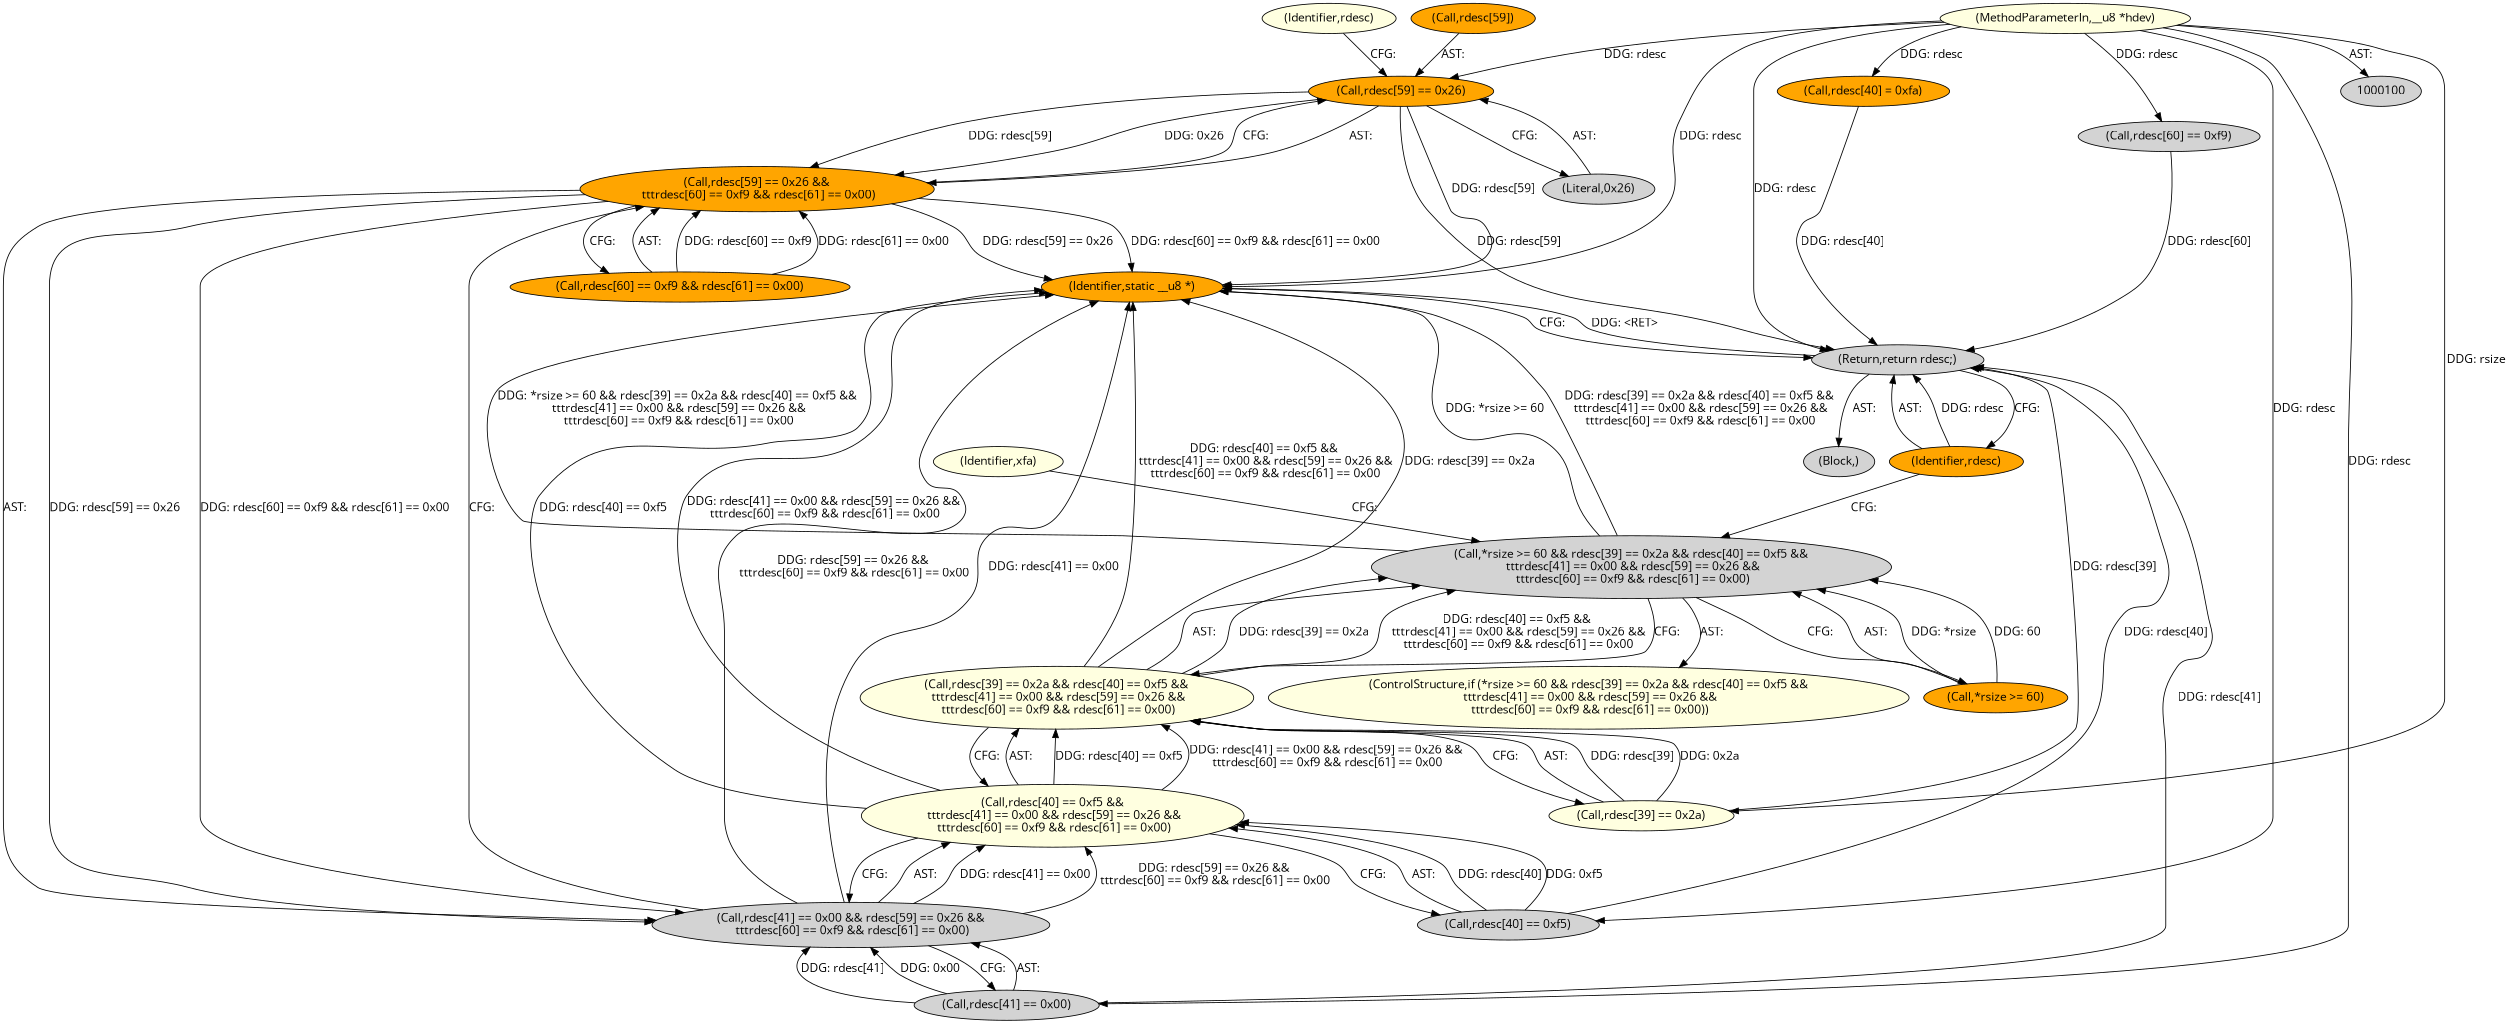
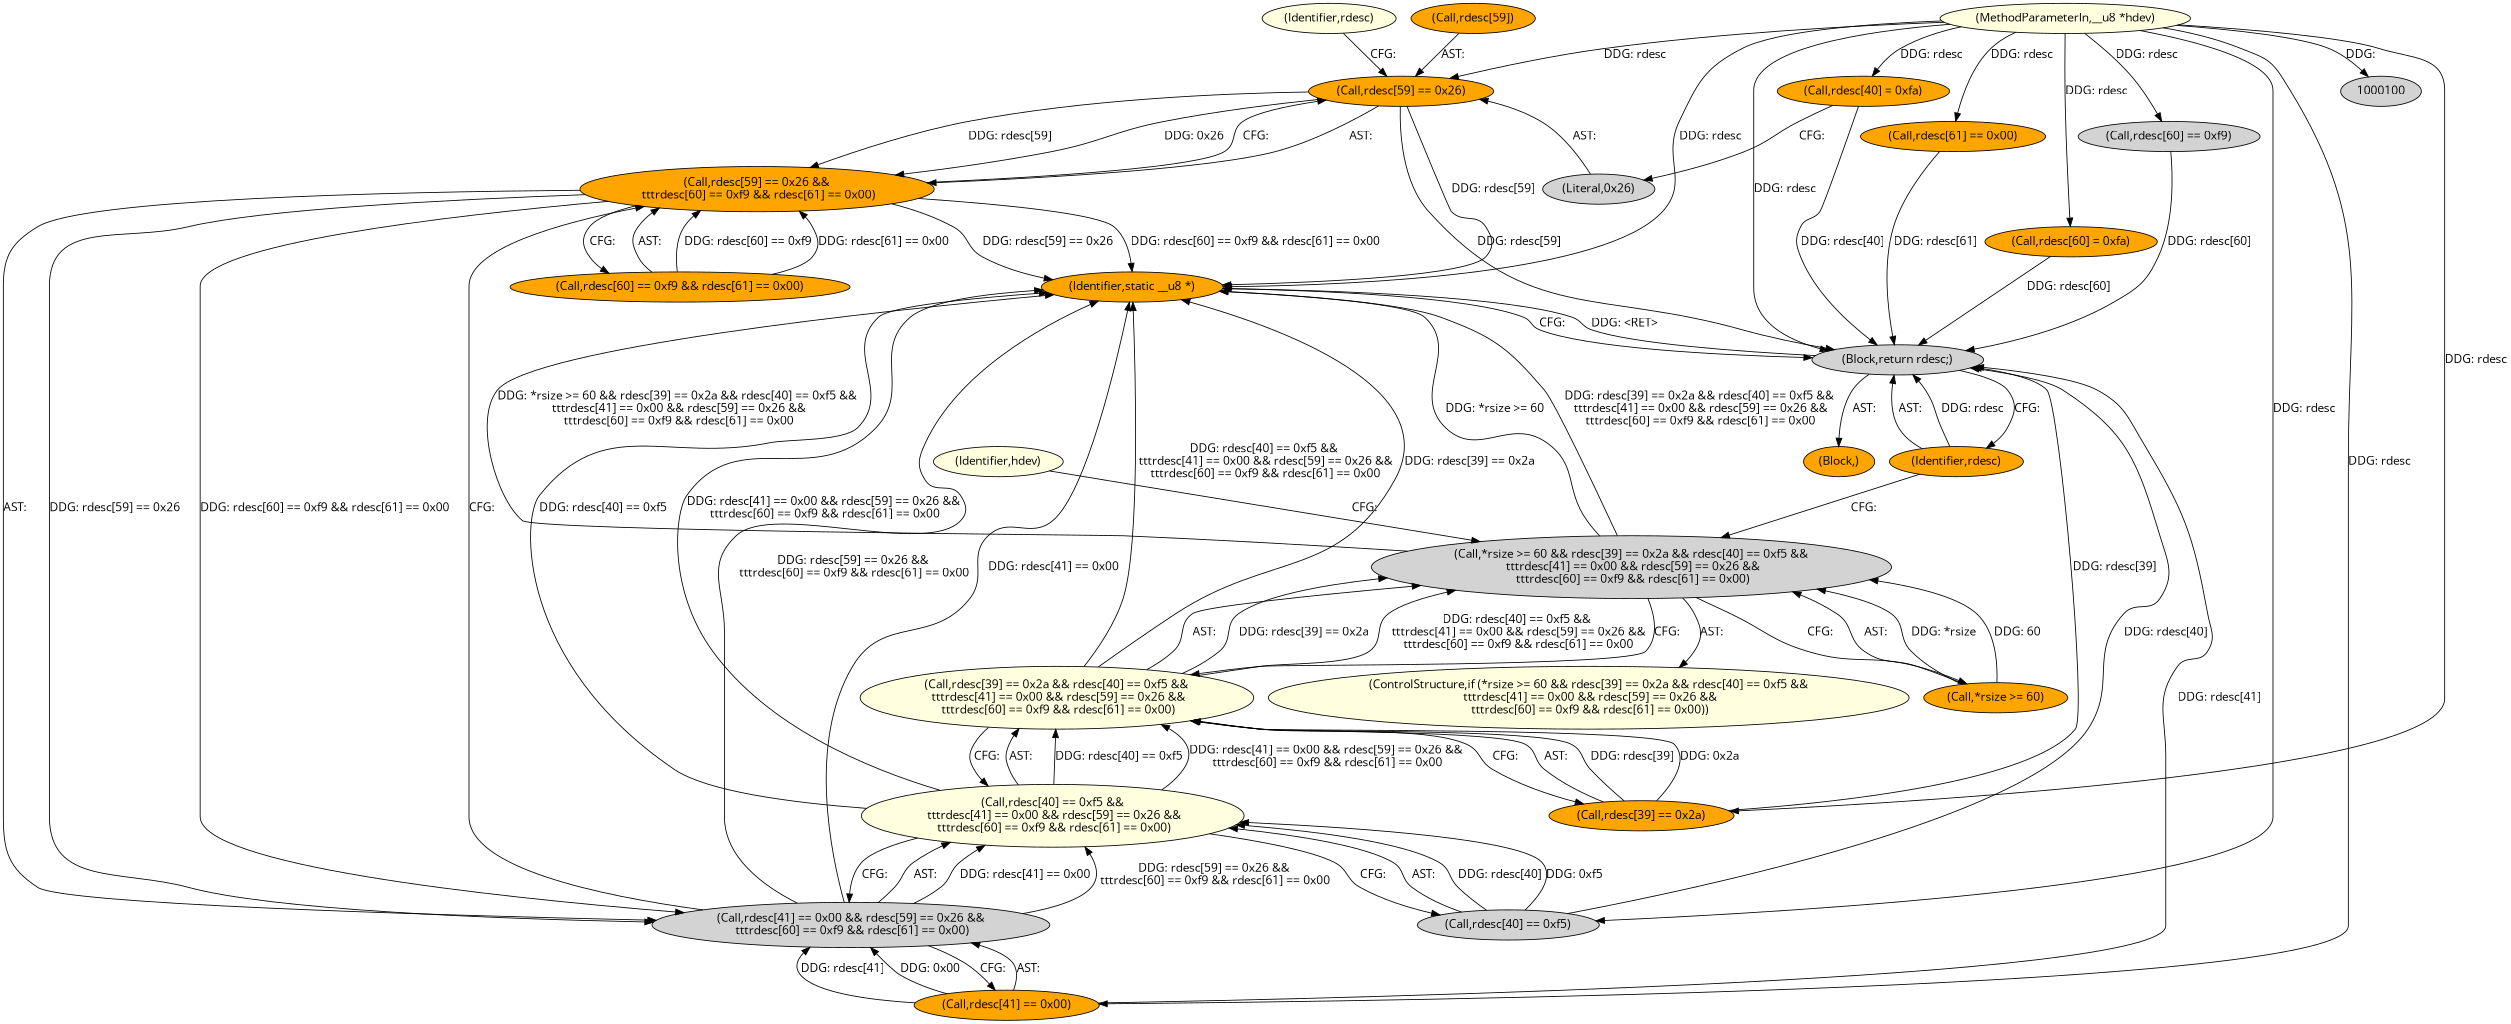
edge "(MethodParameterIn,__u8 *hdev)" -> "1000100": label "AST: " -> "DDG: "
node "(Call,rdesc[61] == 0x00)": added
edge "(Call,rdesc[59] == 0x26)" -> "(Literal,0x26)": now "(Call,rdesc[40] = 0xfa)" -> "(Literal,0x26)"
node "(Call,rdesc[60] = 0xfa)": added
node "(Return,return rdesc;)": label "(Return,return rdesc;)" -> "(Block,return rdesc;)"
edge "(MethodParameterIn,__u8 *hdev)" -> "(Call,rdesc[39] == 0x2a)": label "DDG: rsize" -> "DDG: rdesc"
node "(Identifier,xfa)": label "(Identifier,xfa)" -> "(Identifier,hdev)"
node "(Block,)": fillcolor lightgrey -> orange
node "(Call,rdesc[39] == 0x2a)": fillcolor lightyellow -> orange
node "(Call,rdesc[41] == 0x00)": fillcolor lightgrey -> orange
